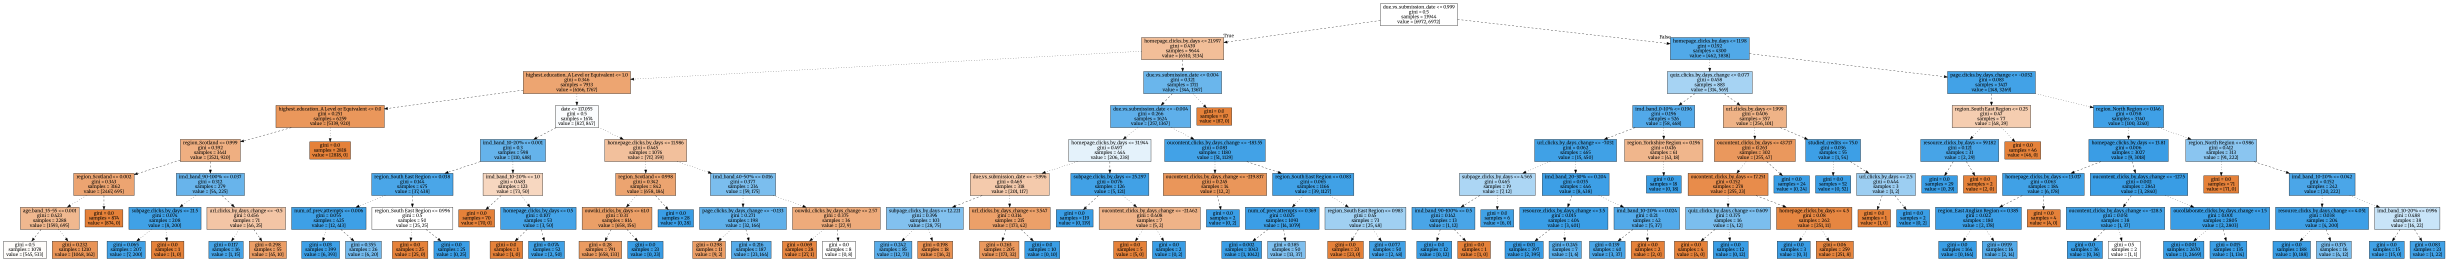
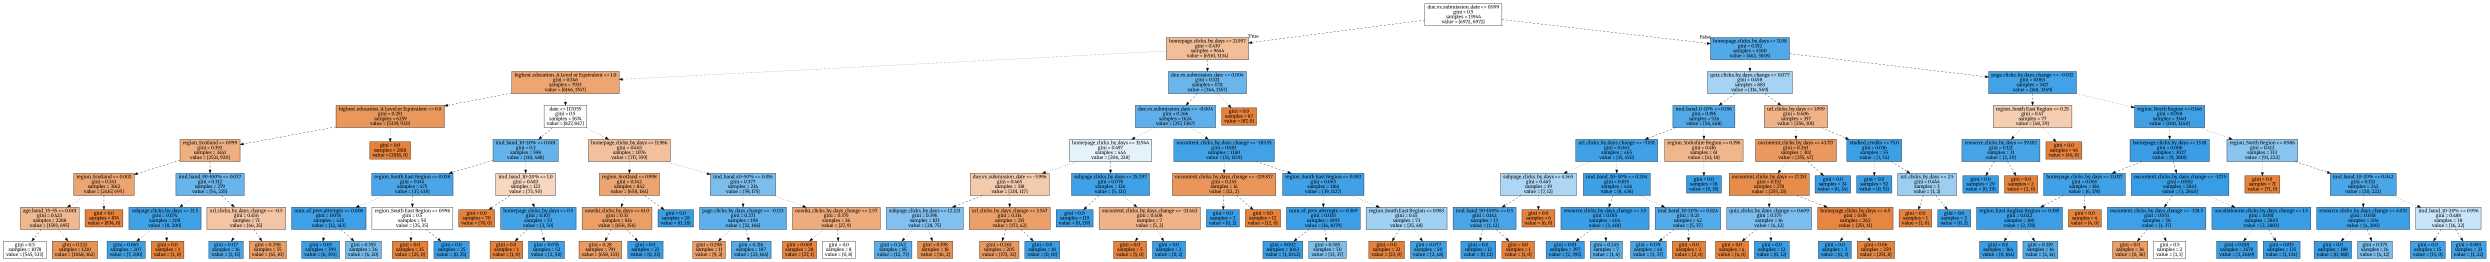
node "gini = 0.0 samples = 12 value = [12, 0]": added
node "gini = 0.0 samples = 6 value = [6, 0]": fillcolor #399de5f5 -> #e58139ff
node "gini = 0.919 samples = 16 value = [2, 14]": label "gini = 0.919 samples = 16 value = [2, 14]" -> "gini = 0.219 samples = 16 value = [2, 14]"
node "gini = 0.0 samples = 36 value = [0, 36]": fillcolor #399de5ff -> #e58139c6
